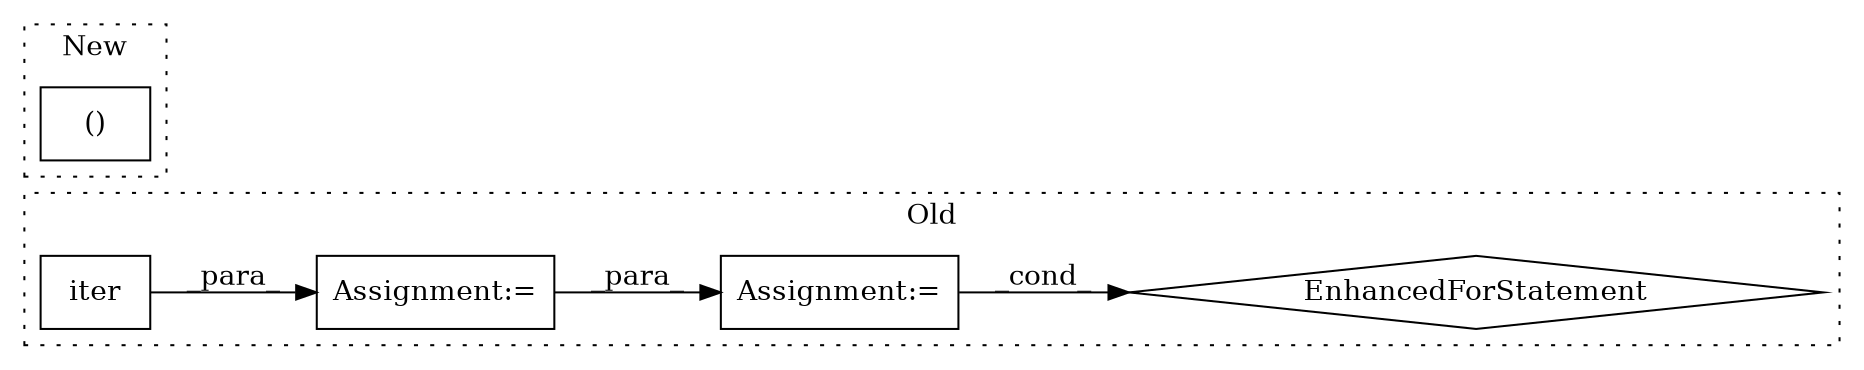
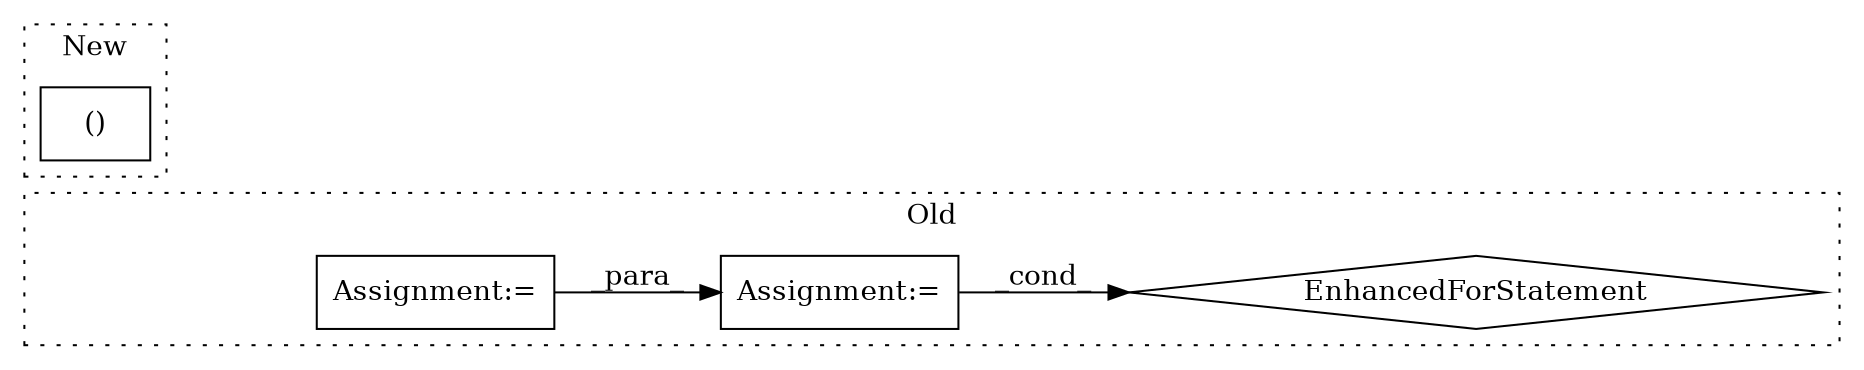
node "iter": removed
